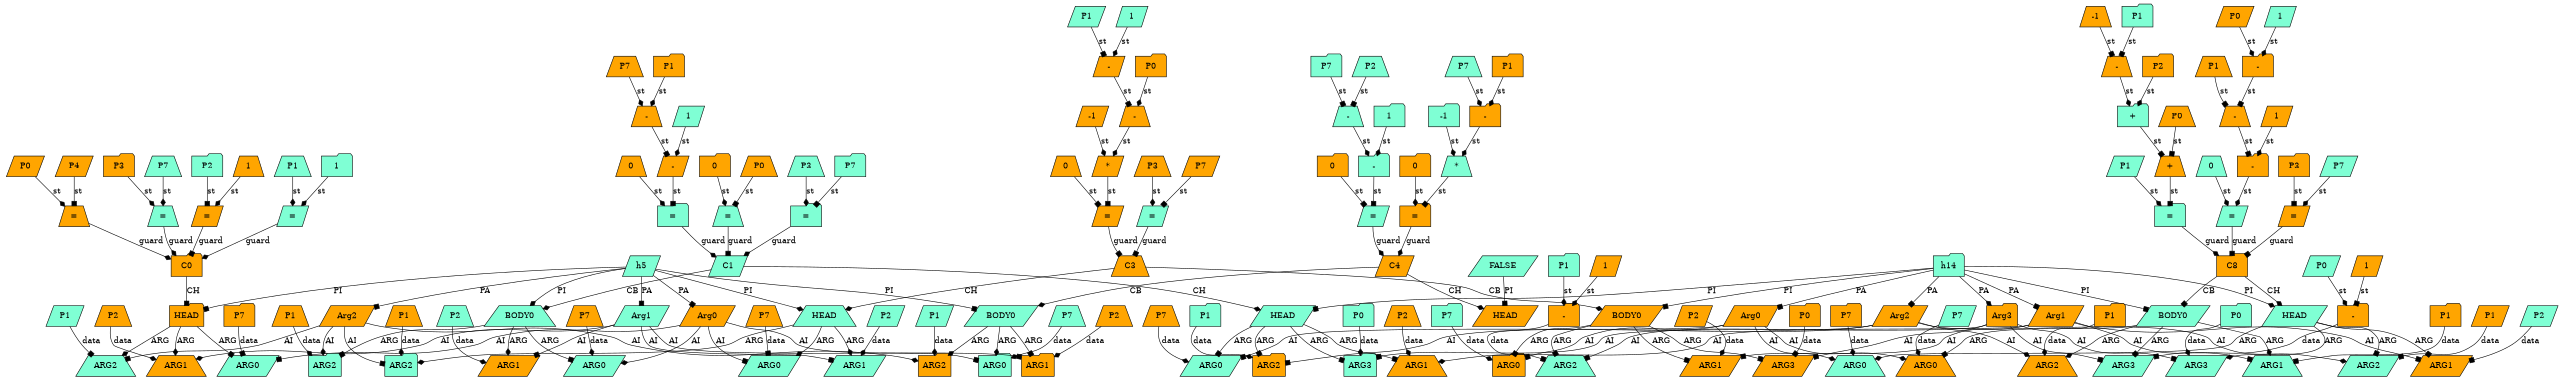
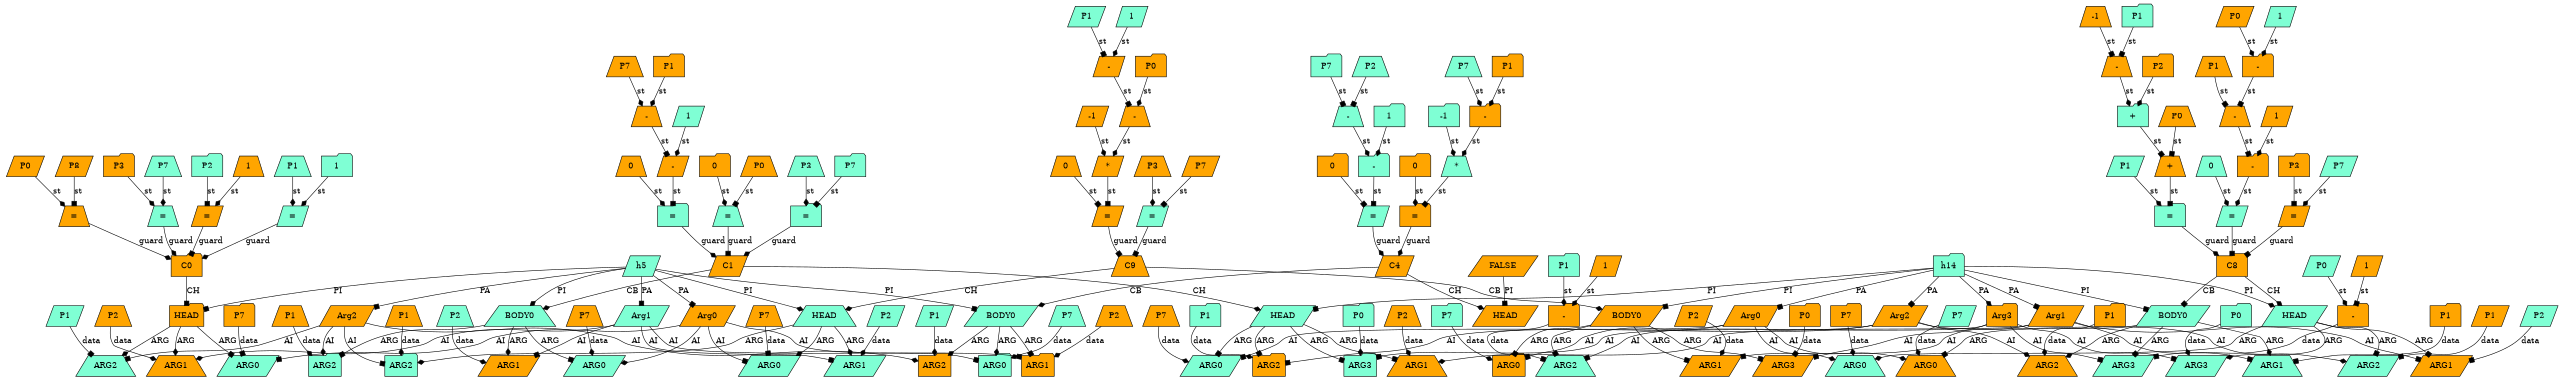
node "P4": label "P4" -> "P8"
node "C1": fillcolor aquamarine -> orange
node "C3": label "C3" -> "C9"
node "FALSE": fillcolor aquamarine -> orange
